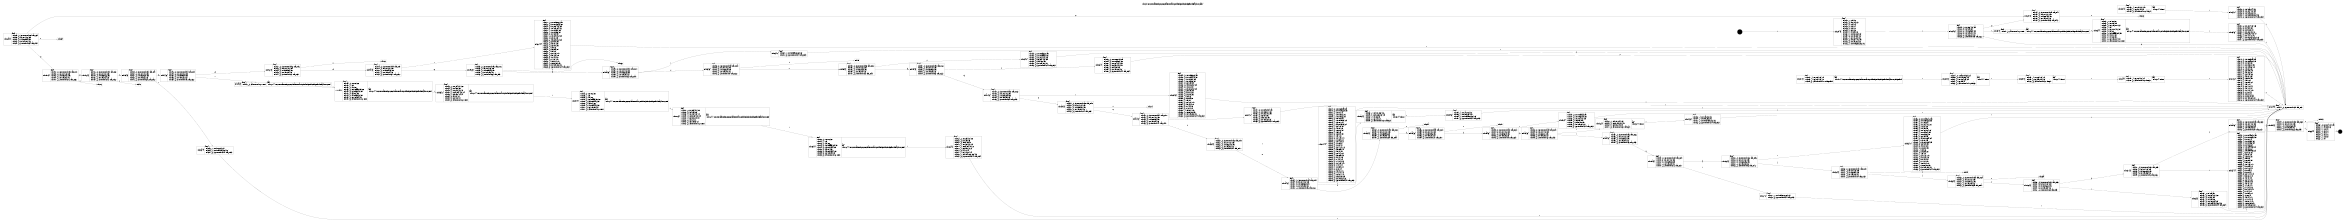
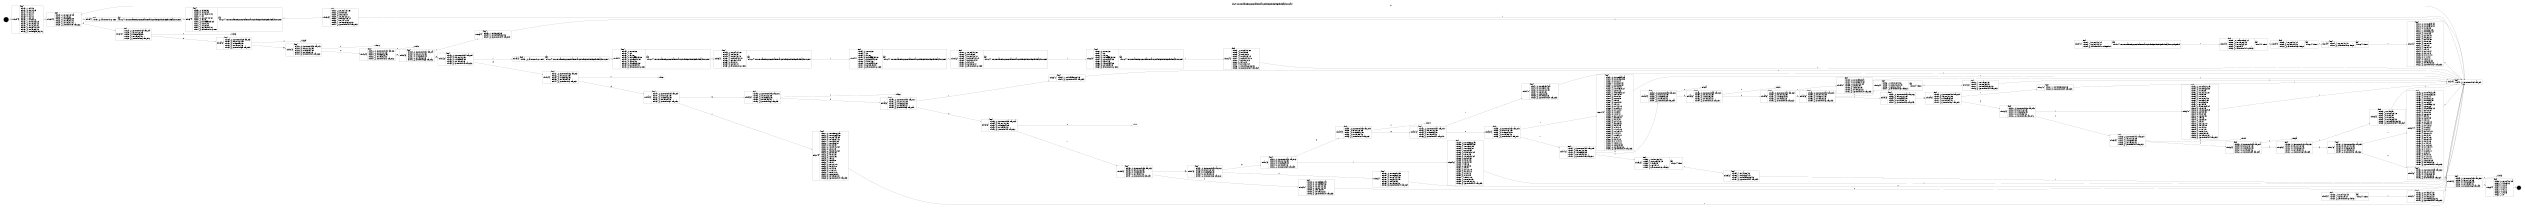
edge "0x4018ea [22]" -> "0x4018d4 [22]": reversed
